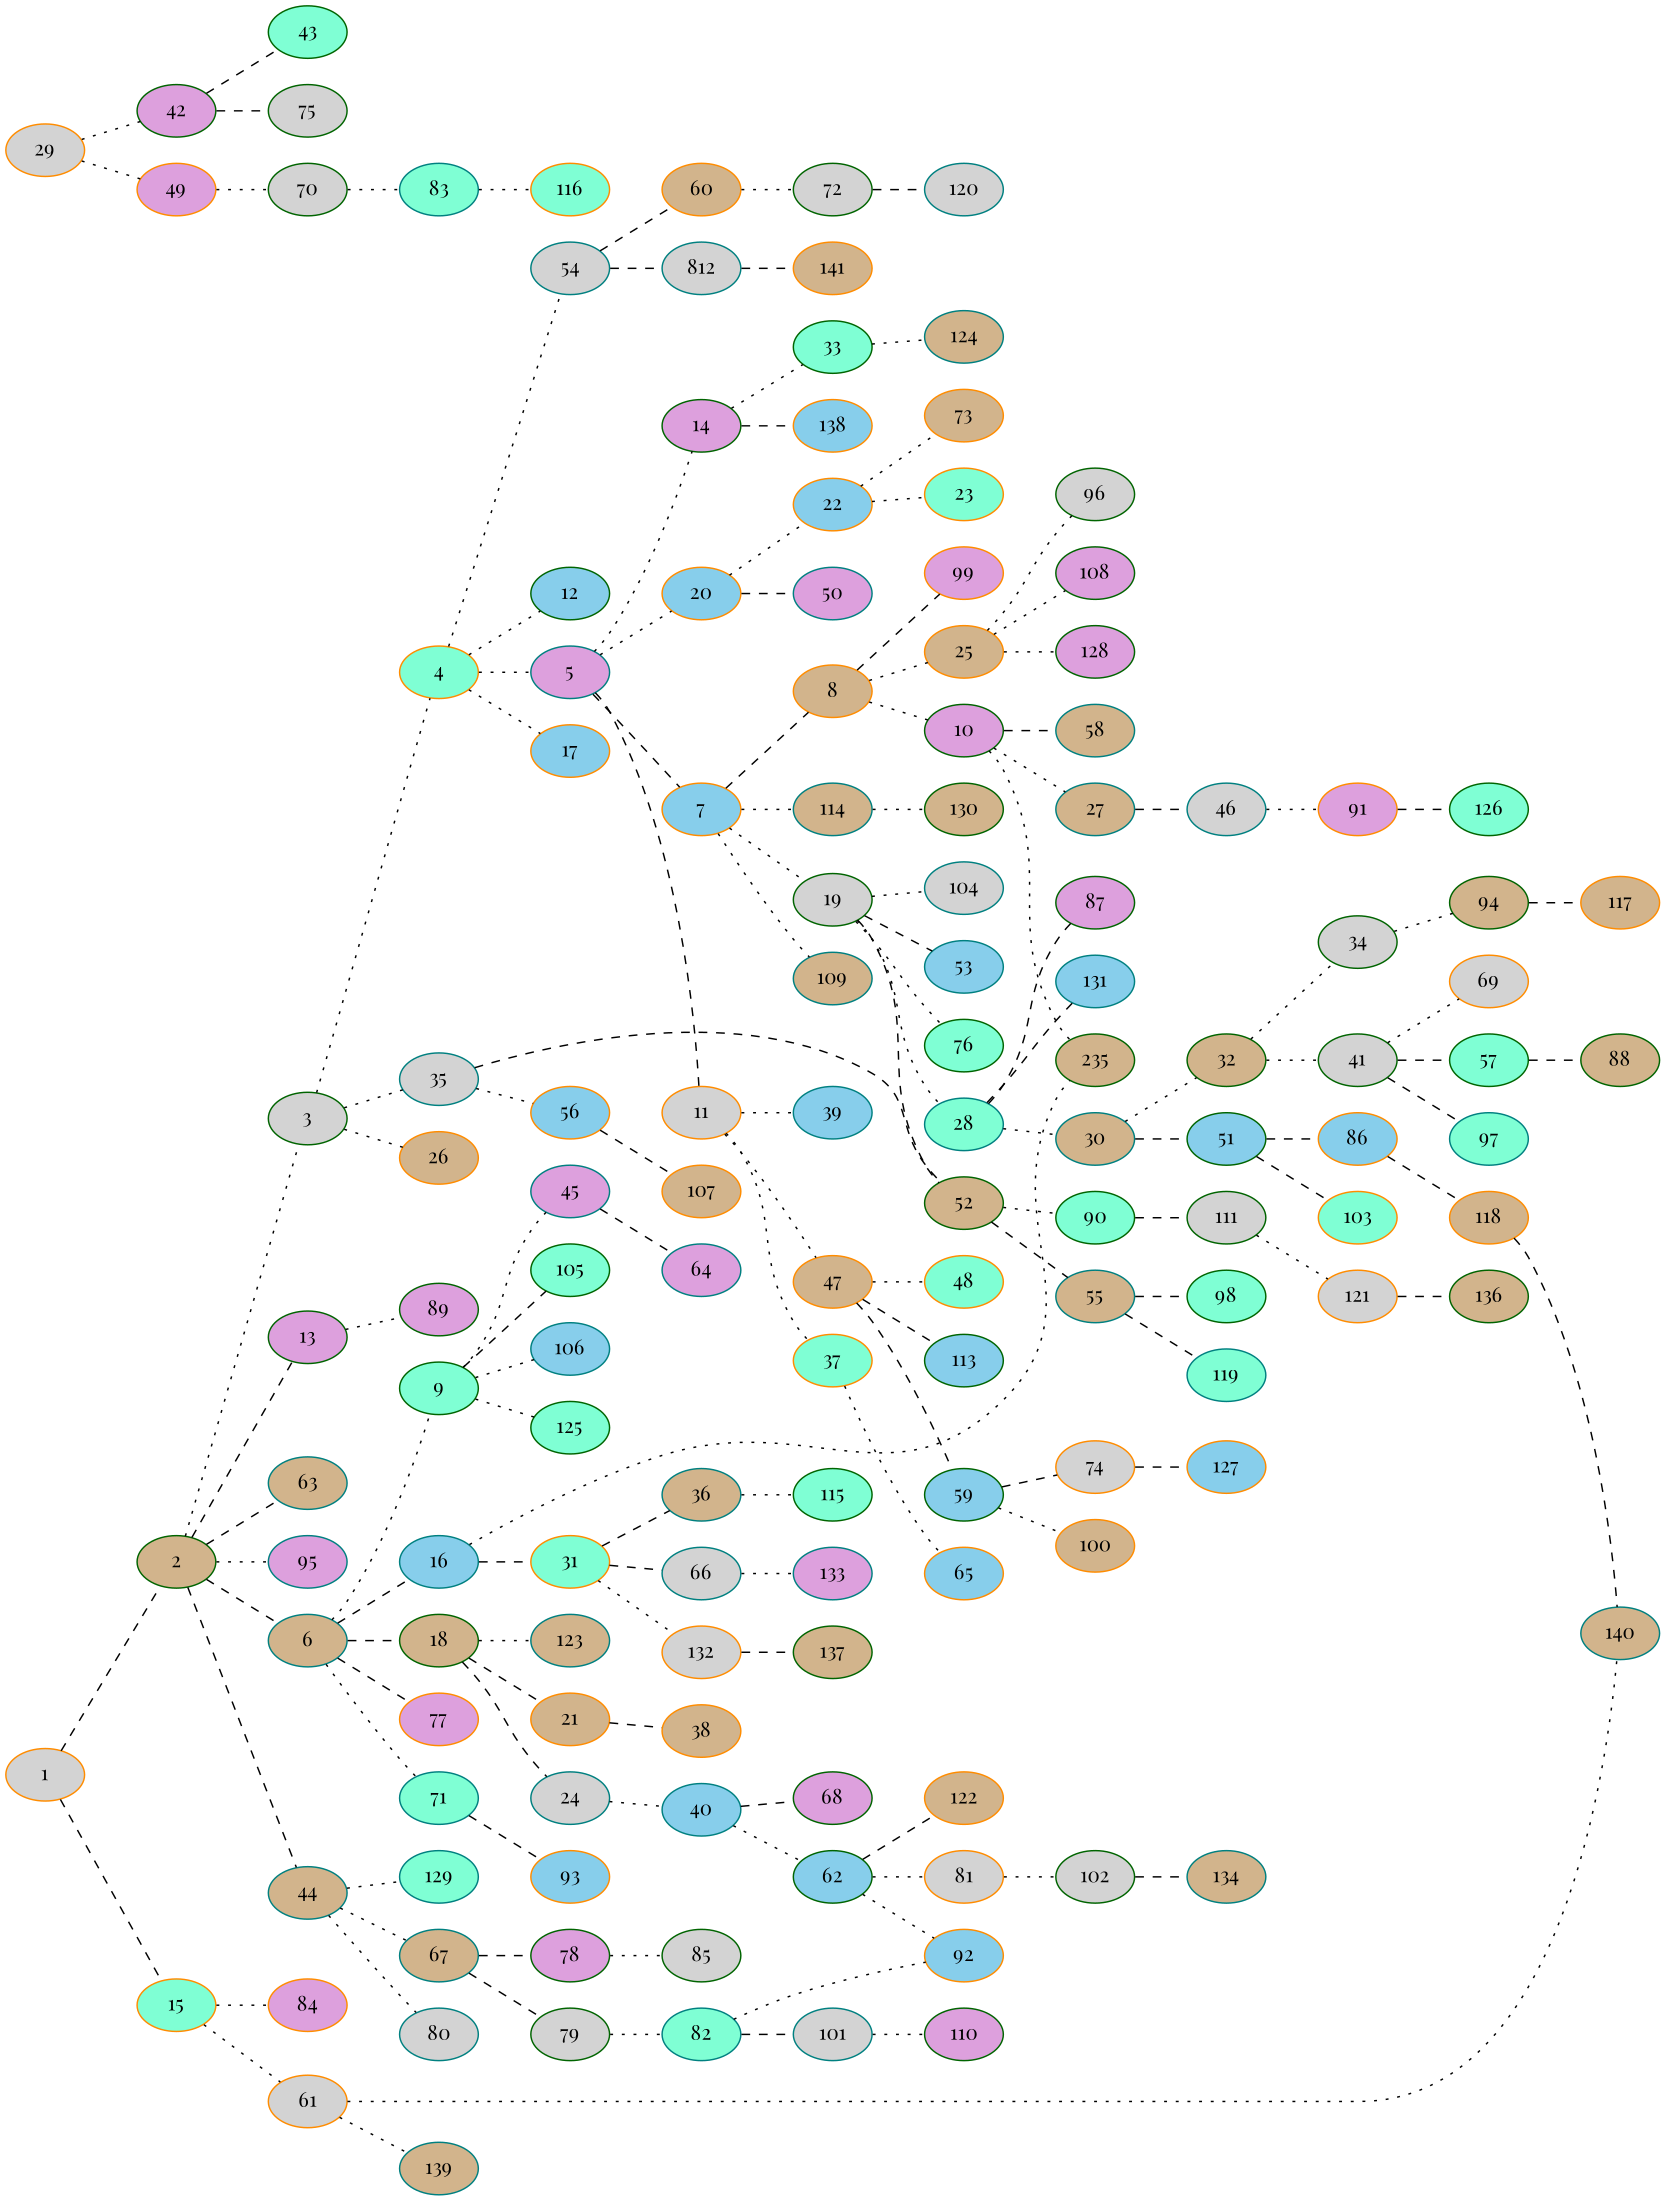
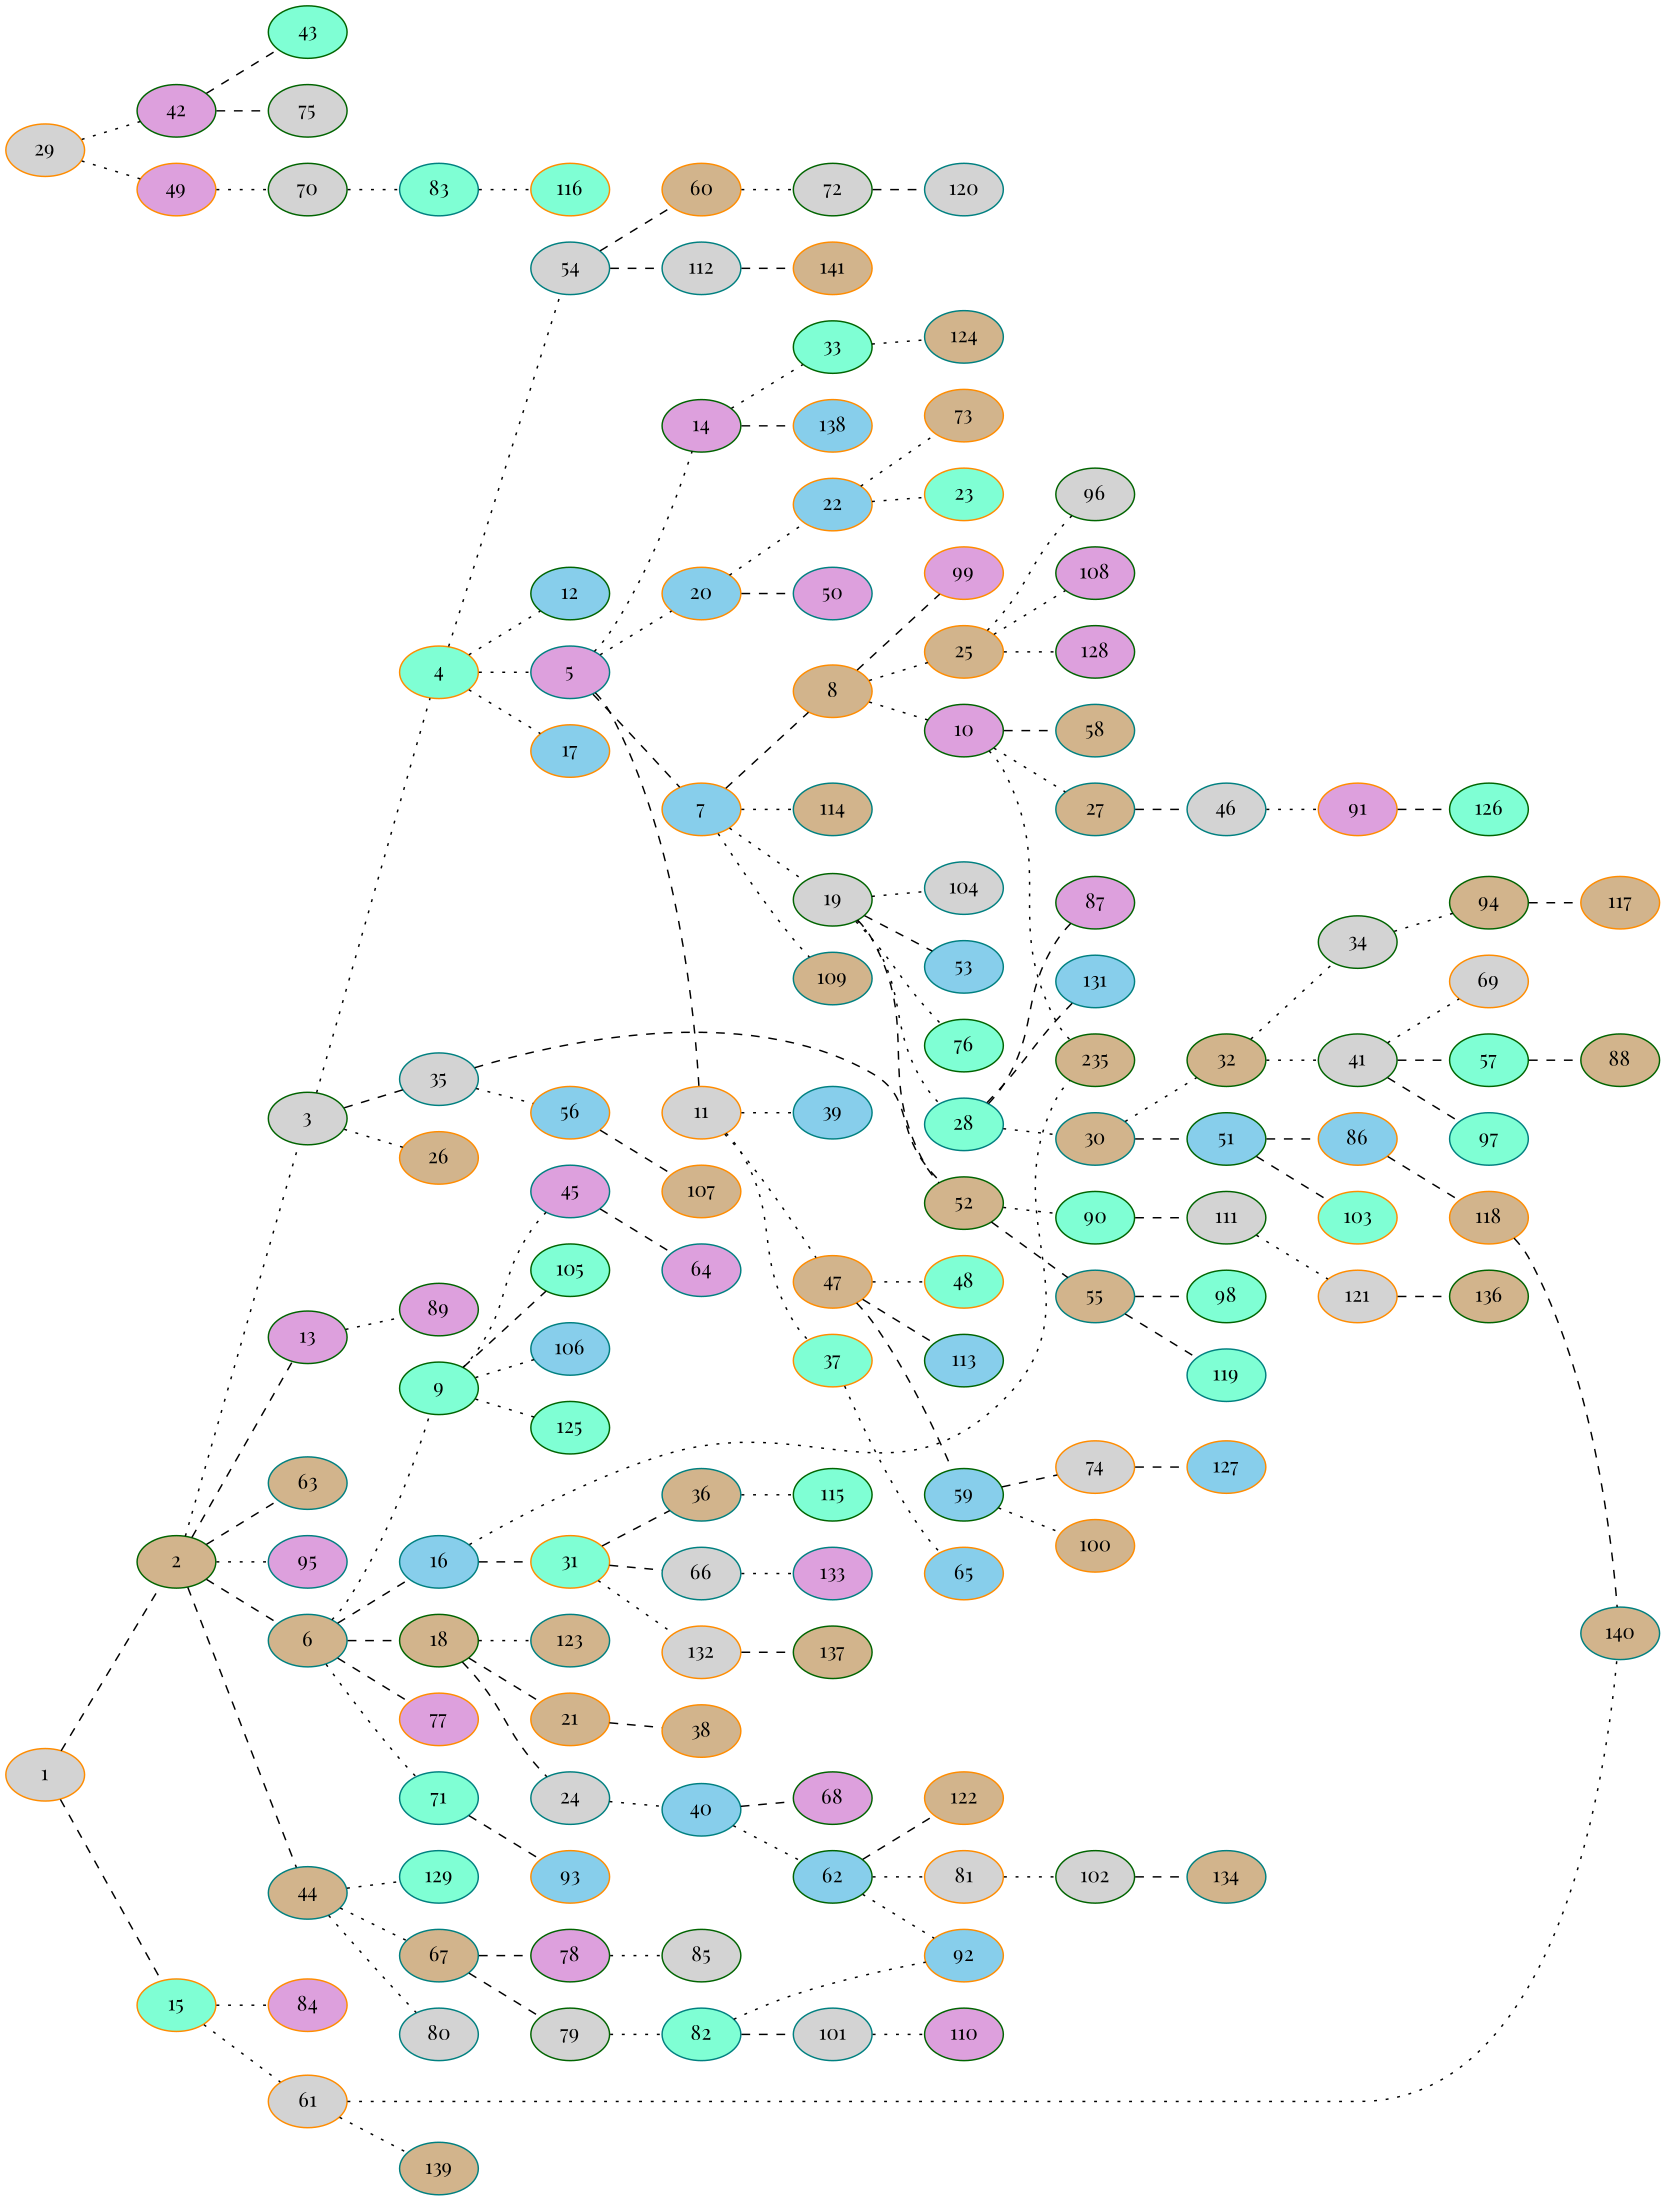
node "812": label "812" -> "112"
node "130": removed
edge "35" -- "3": style dotted -> dashed
